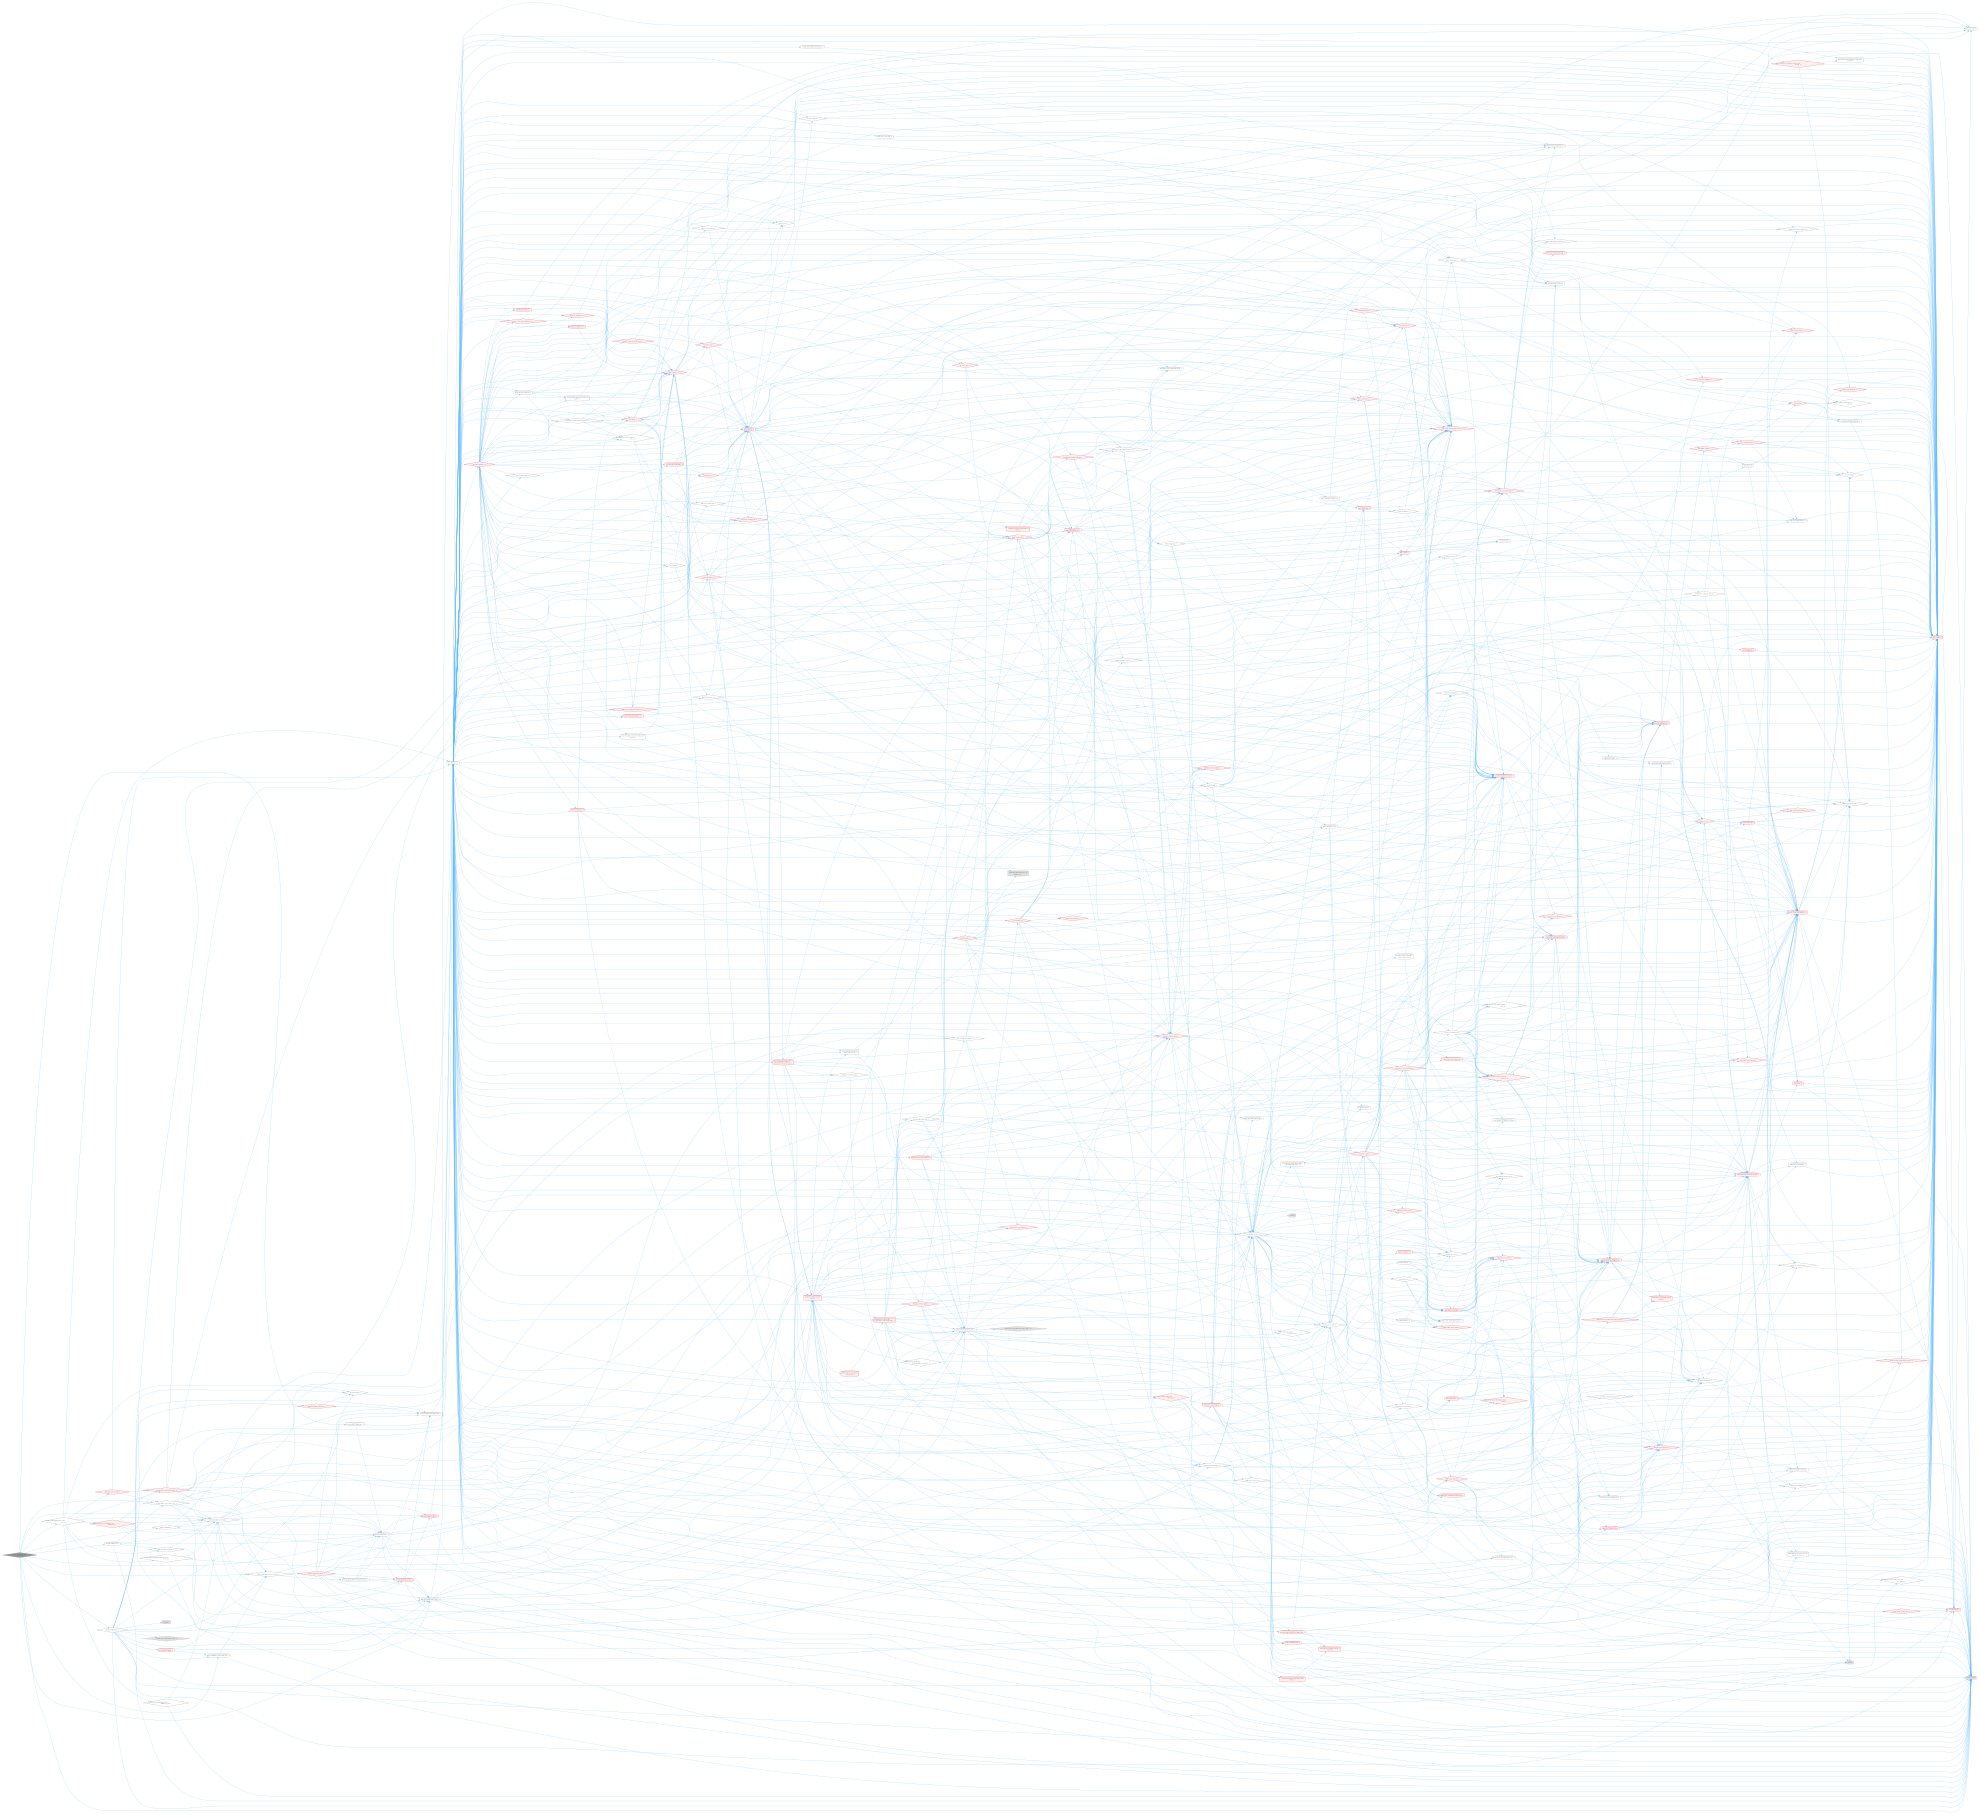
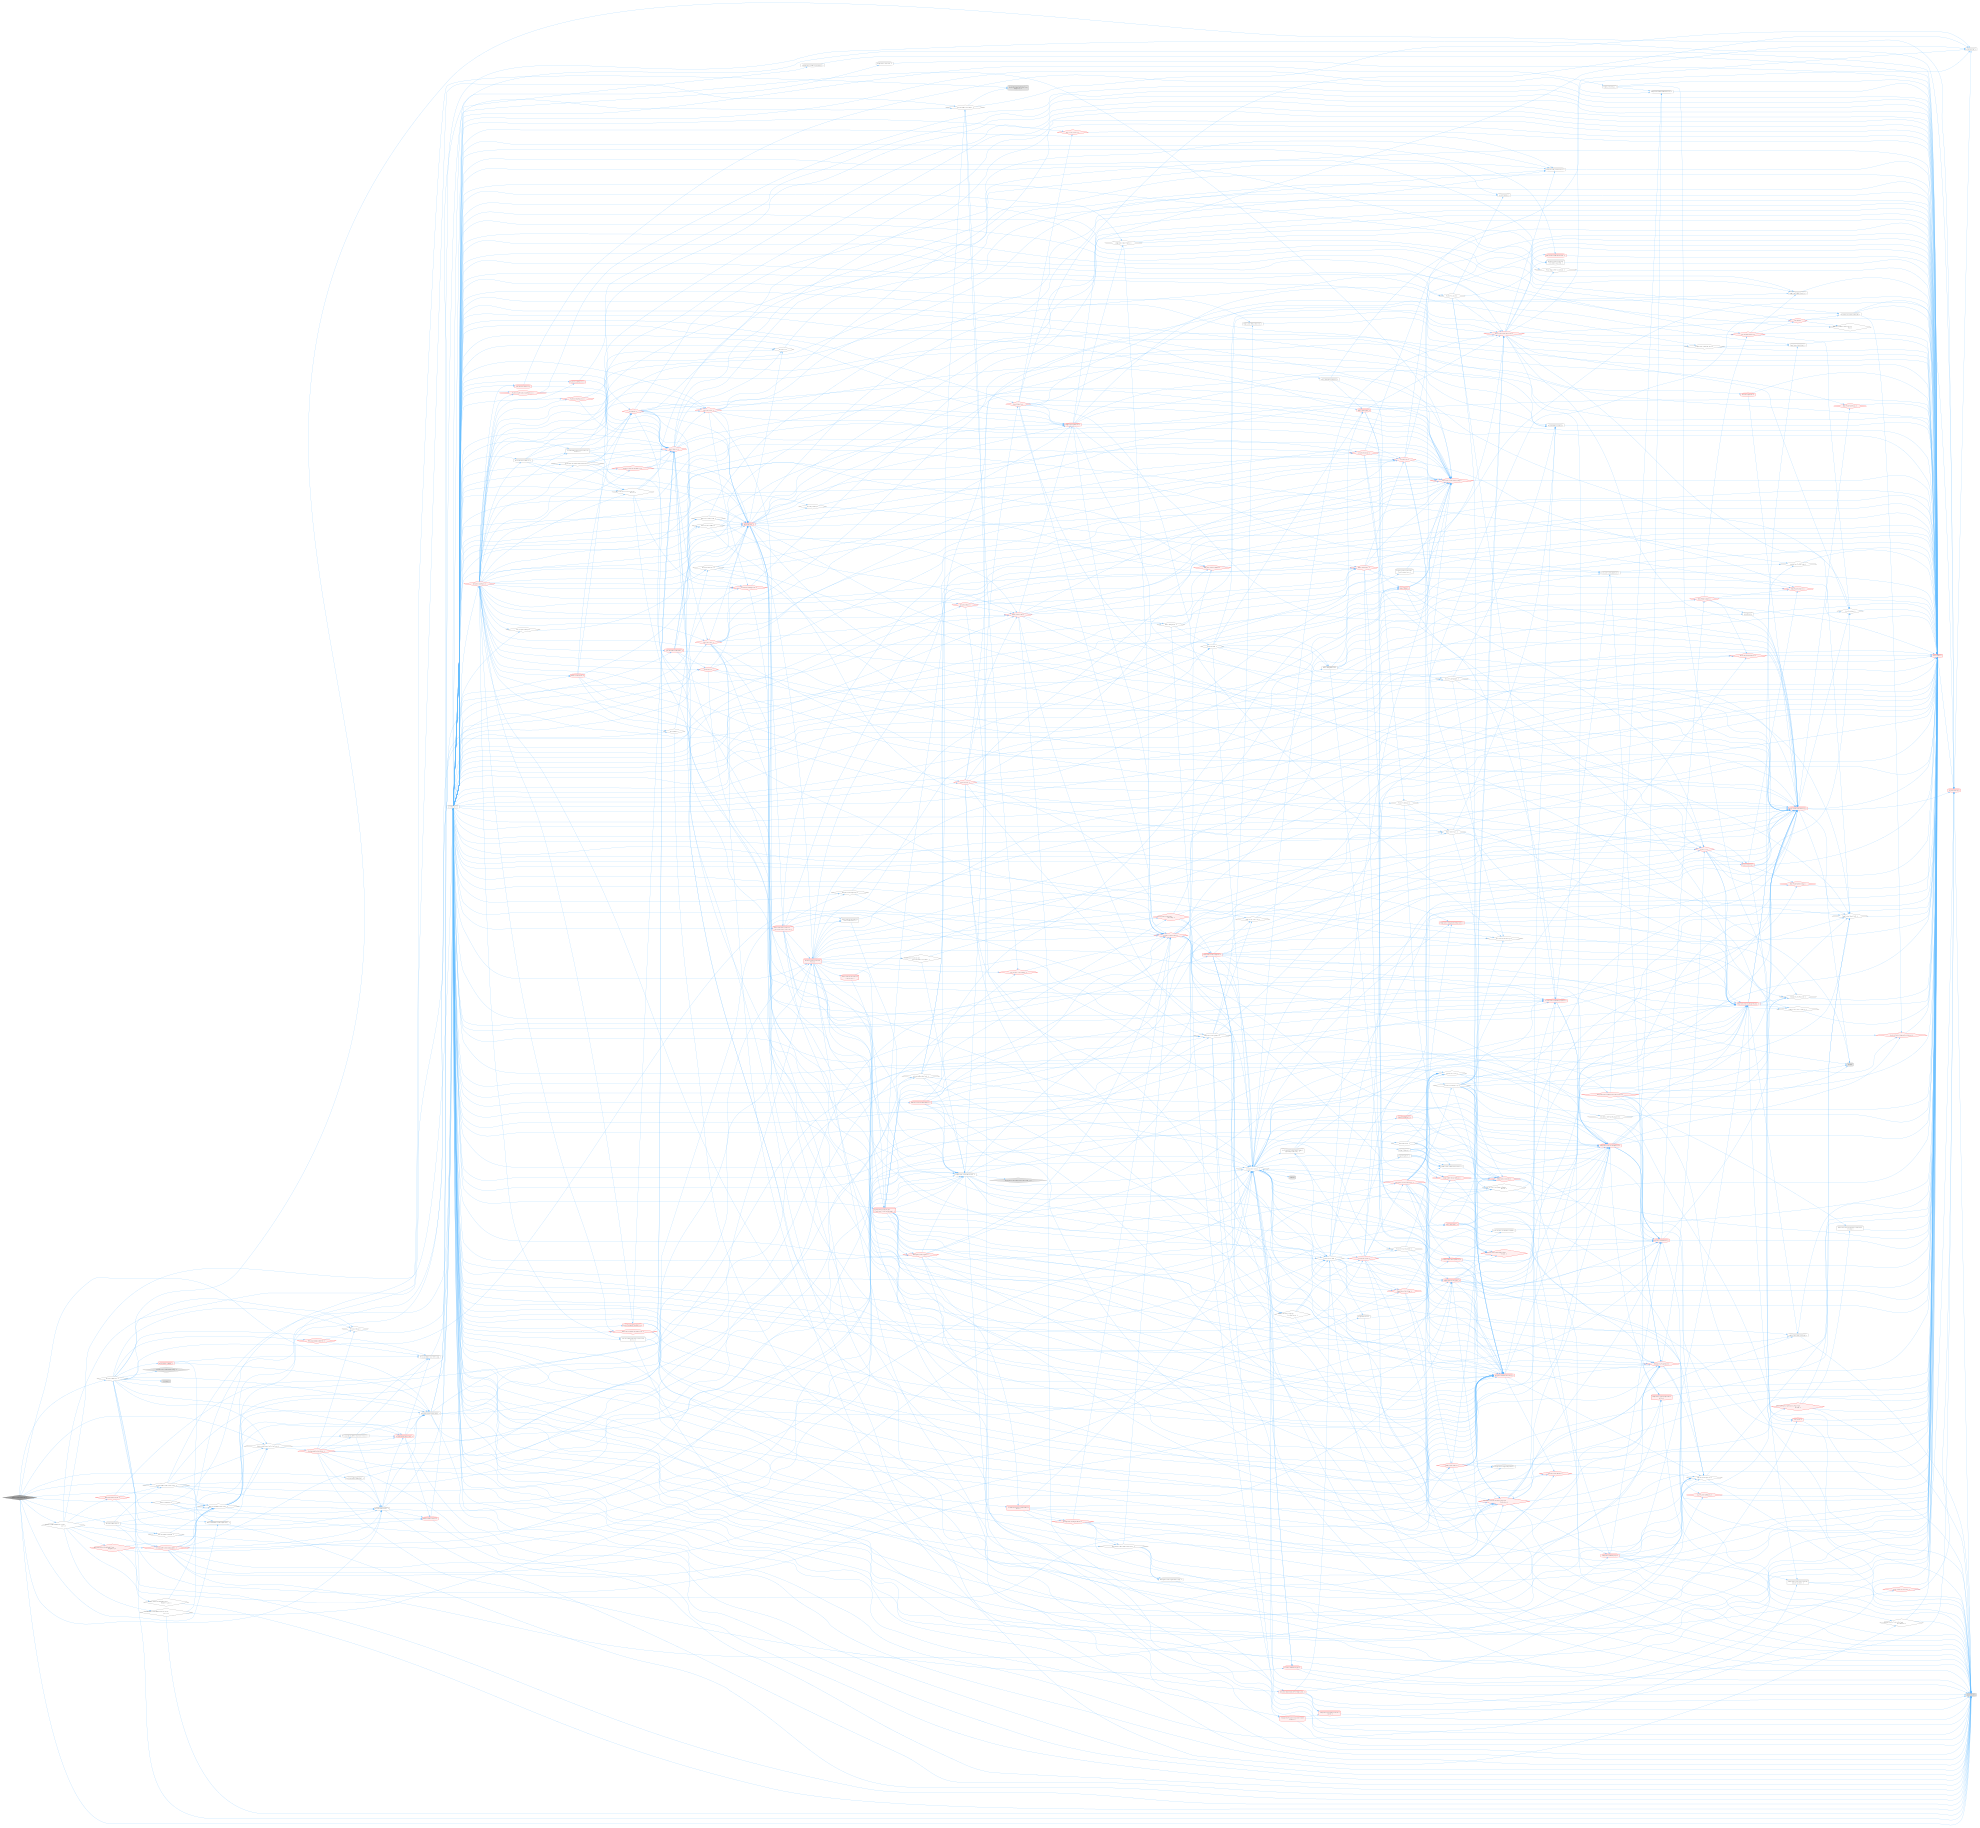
node "Internationalization /TextNamespaceFwd.h": added
